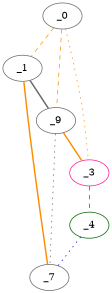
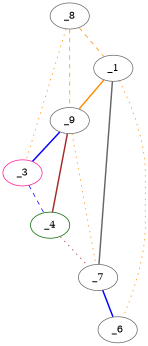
node "_0": label "_0" -> "_8"
edge "_1" -- "_9": color gray40 -> darkorange
edge "_9" -- "_3": color darkorange -> blue
edge "_1" -- "_7": color darkorange -> gray40
edge "_9" -- "_4": added
edge "_9" -- "_7": color gray40 -> darkorange
edge "_3" -- "_4": color brown -> blue
edge "_4" -- "_7": color blue -> brown
node "_6": added
